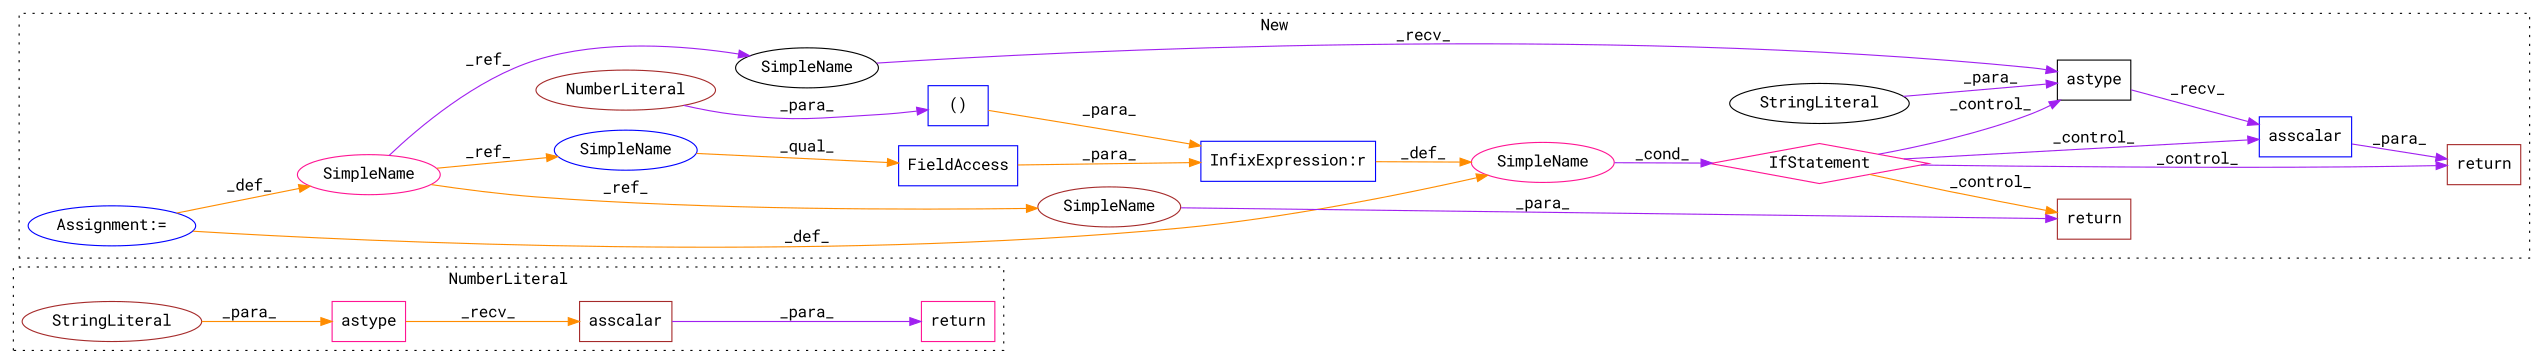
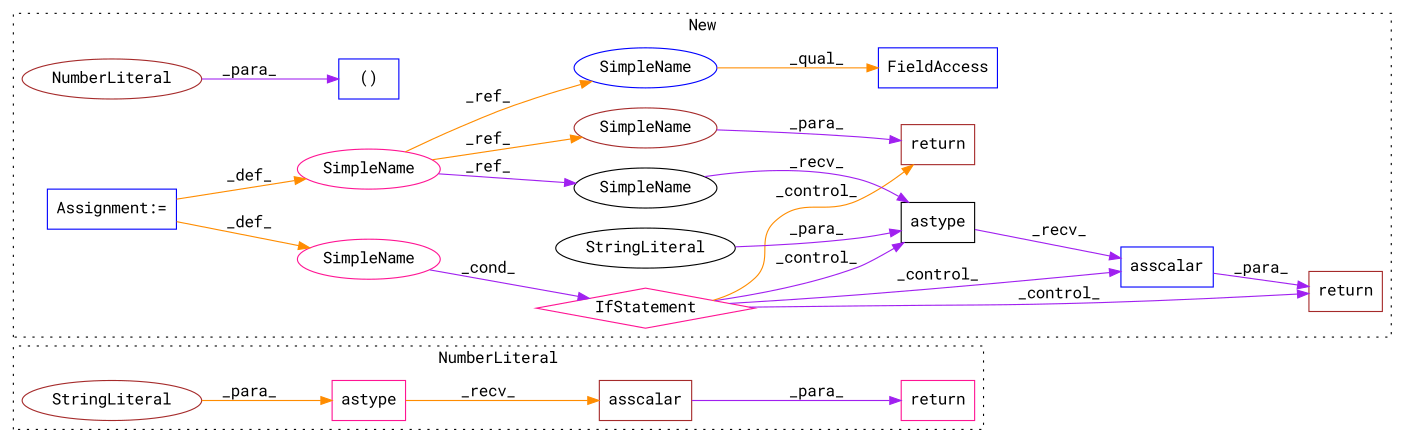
node "InfixExpression:r": removed
node "Assignment:=": shape ellipse -> box
